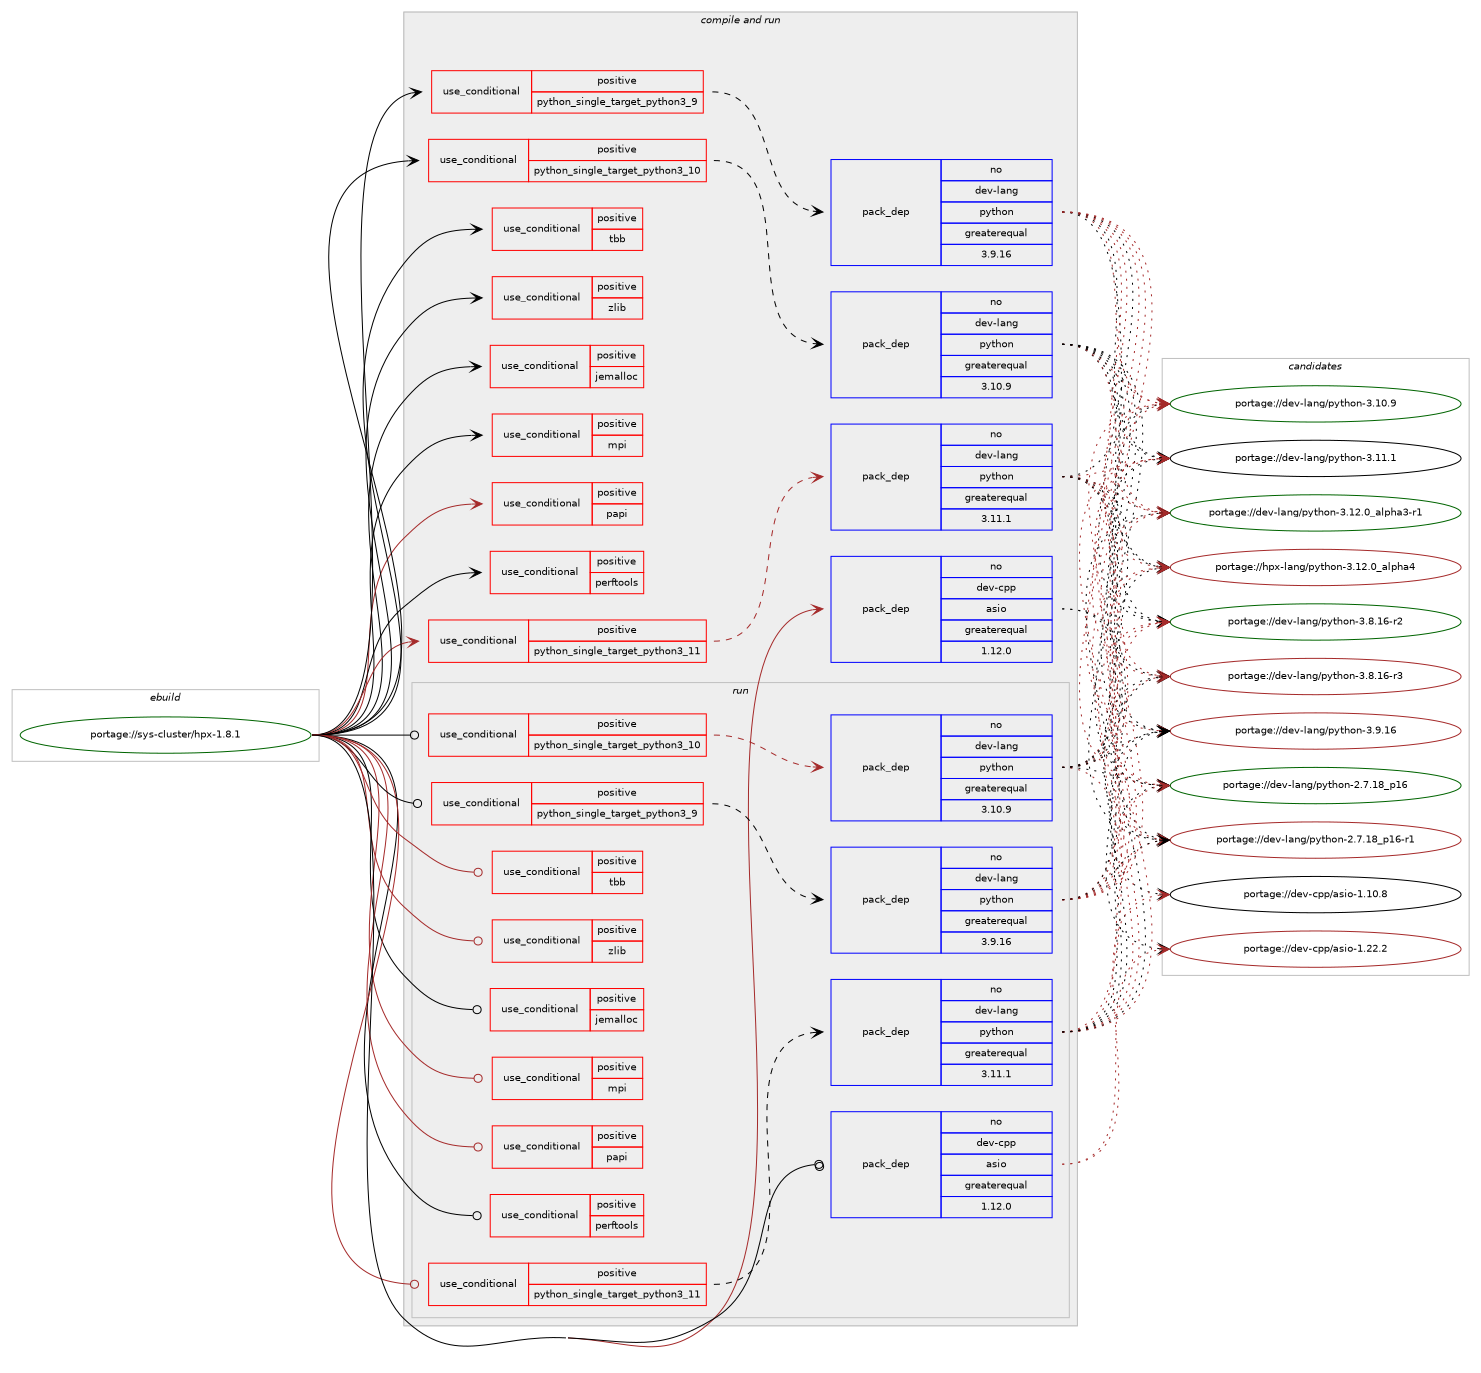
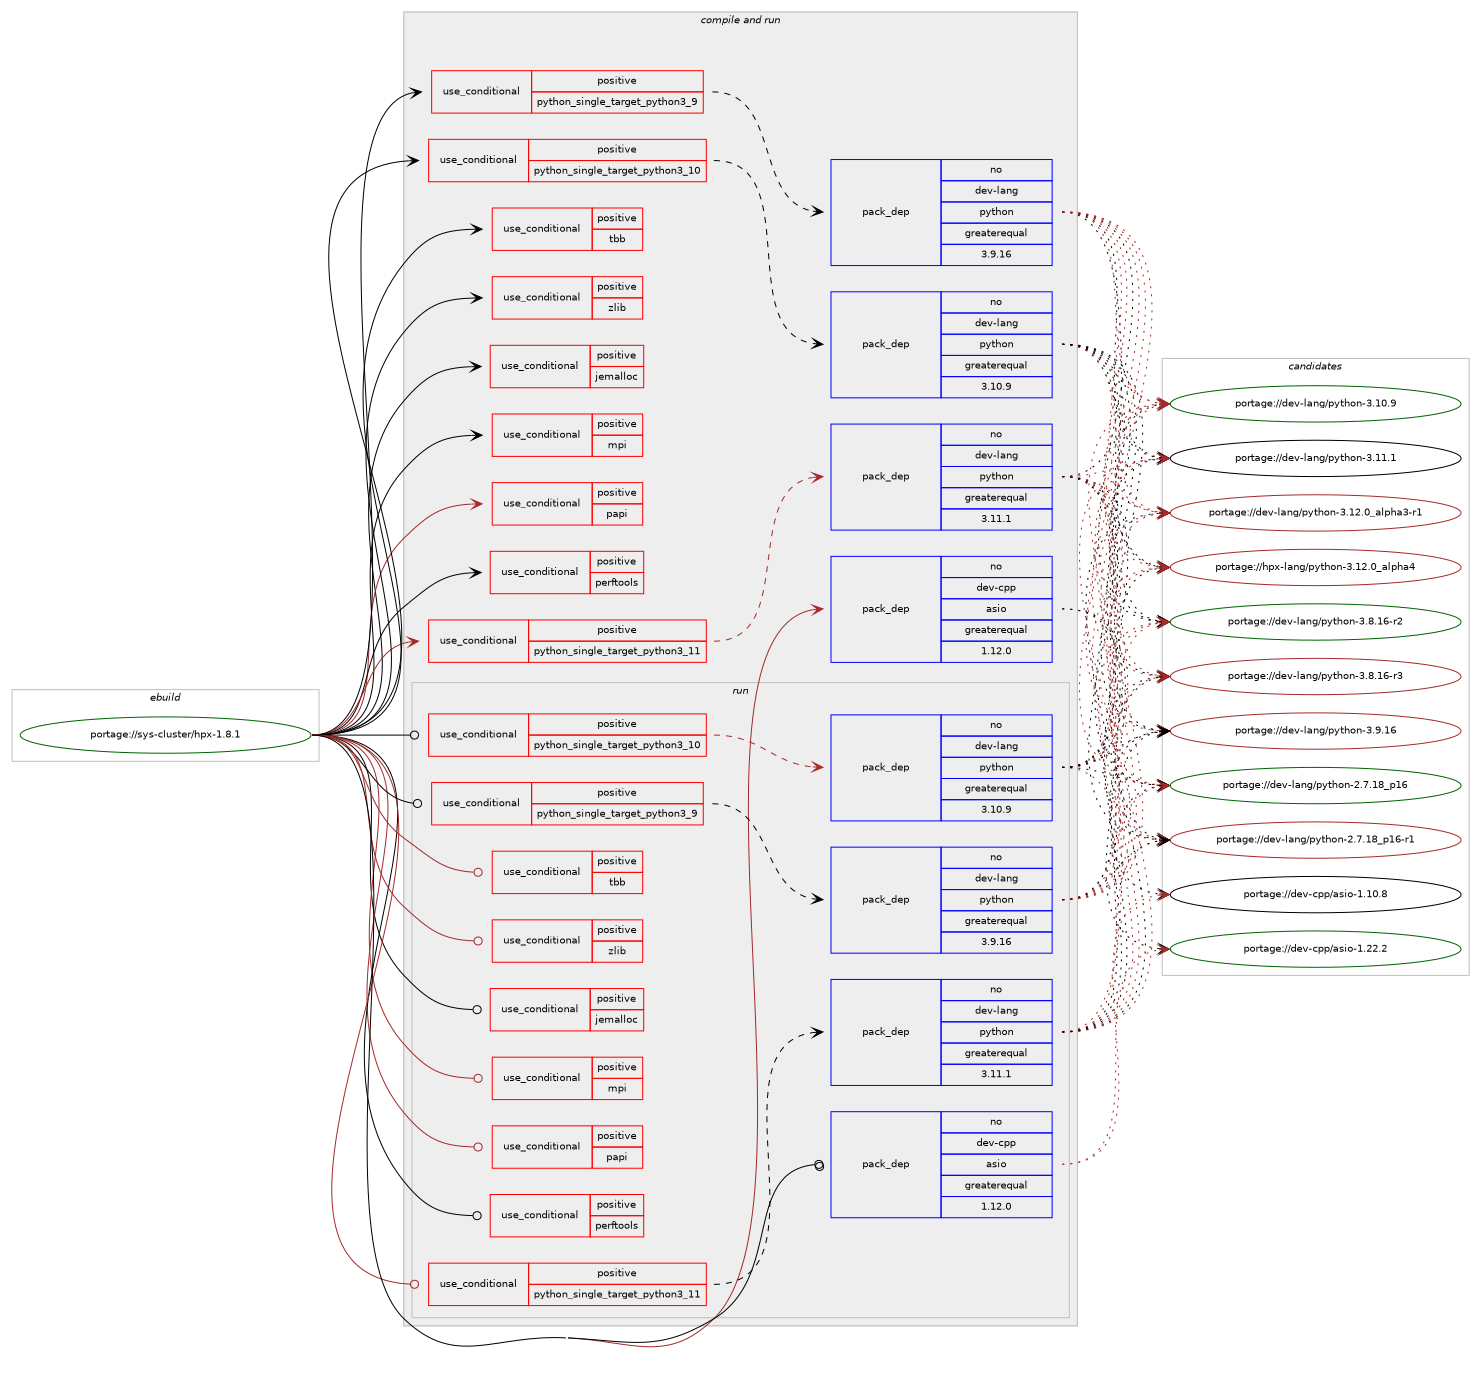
node "portage://dev-lang/python-3.12.0_alpha3-r1": color darkgreen -> brown
node "portage://dev-cpp/asio-1.22.2": color brown -> darkgreen
